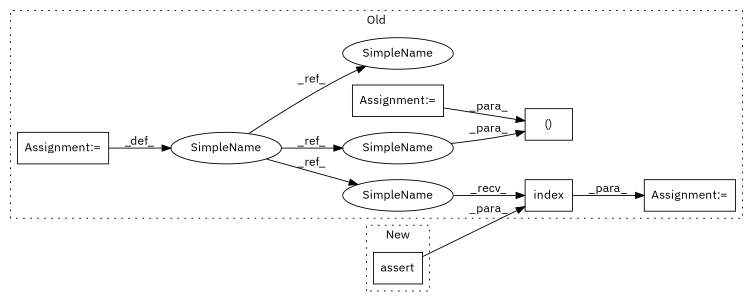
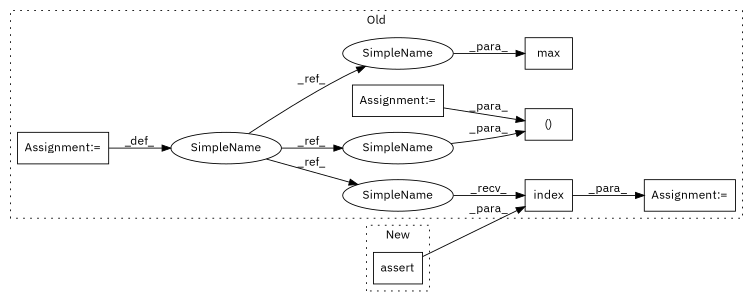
node "max": added
